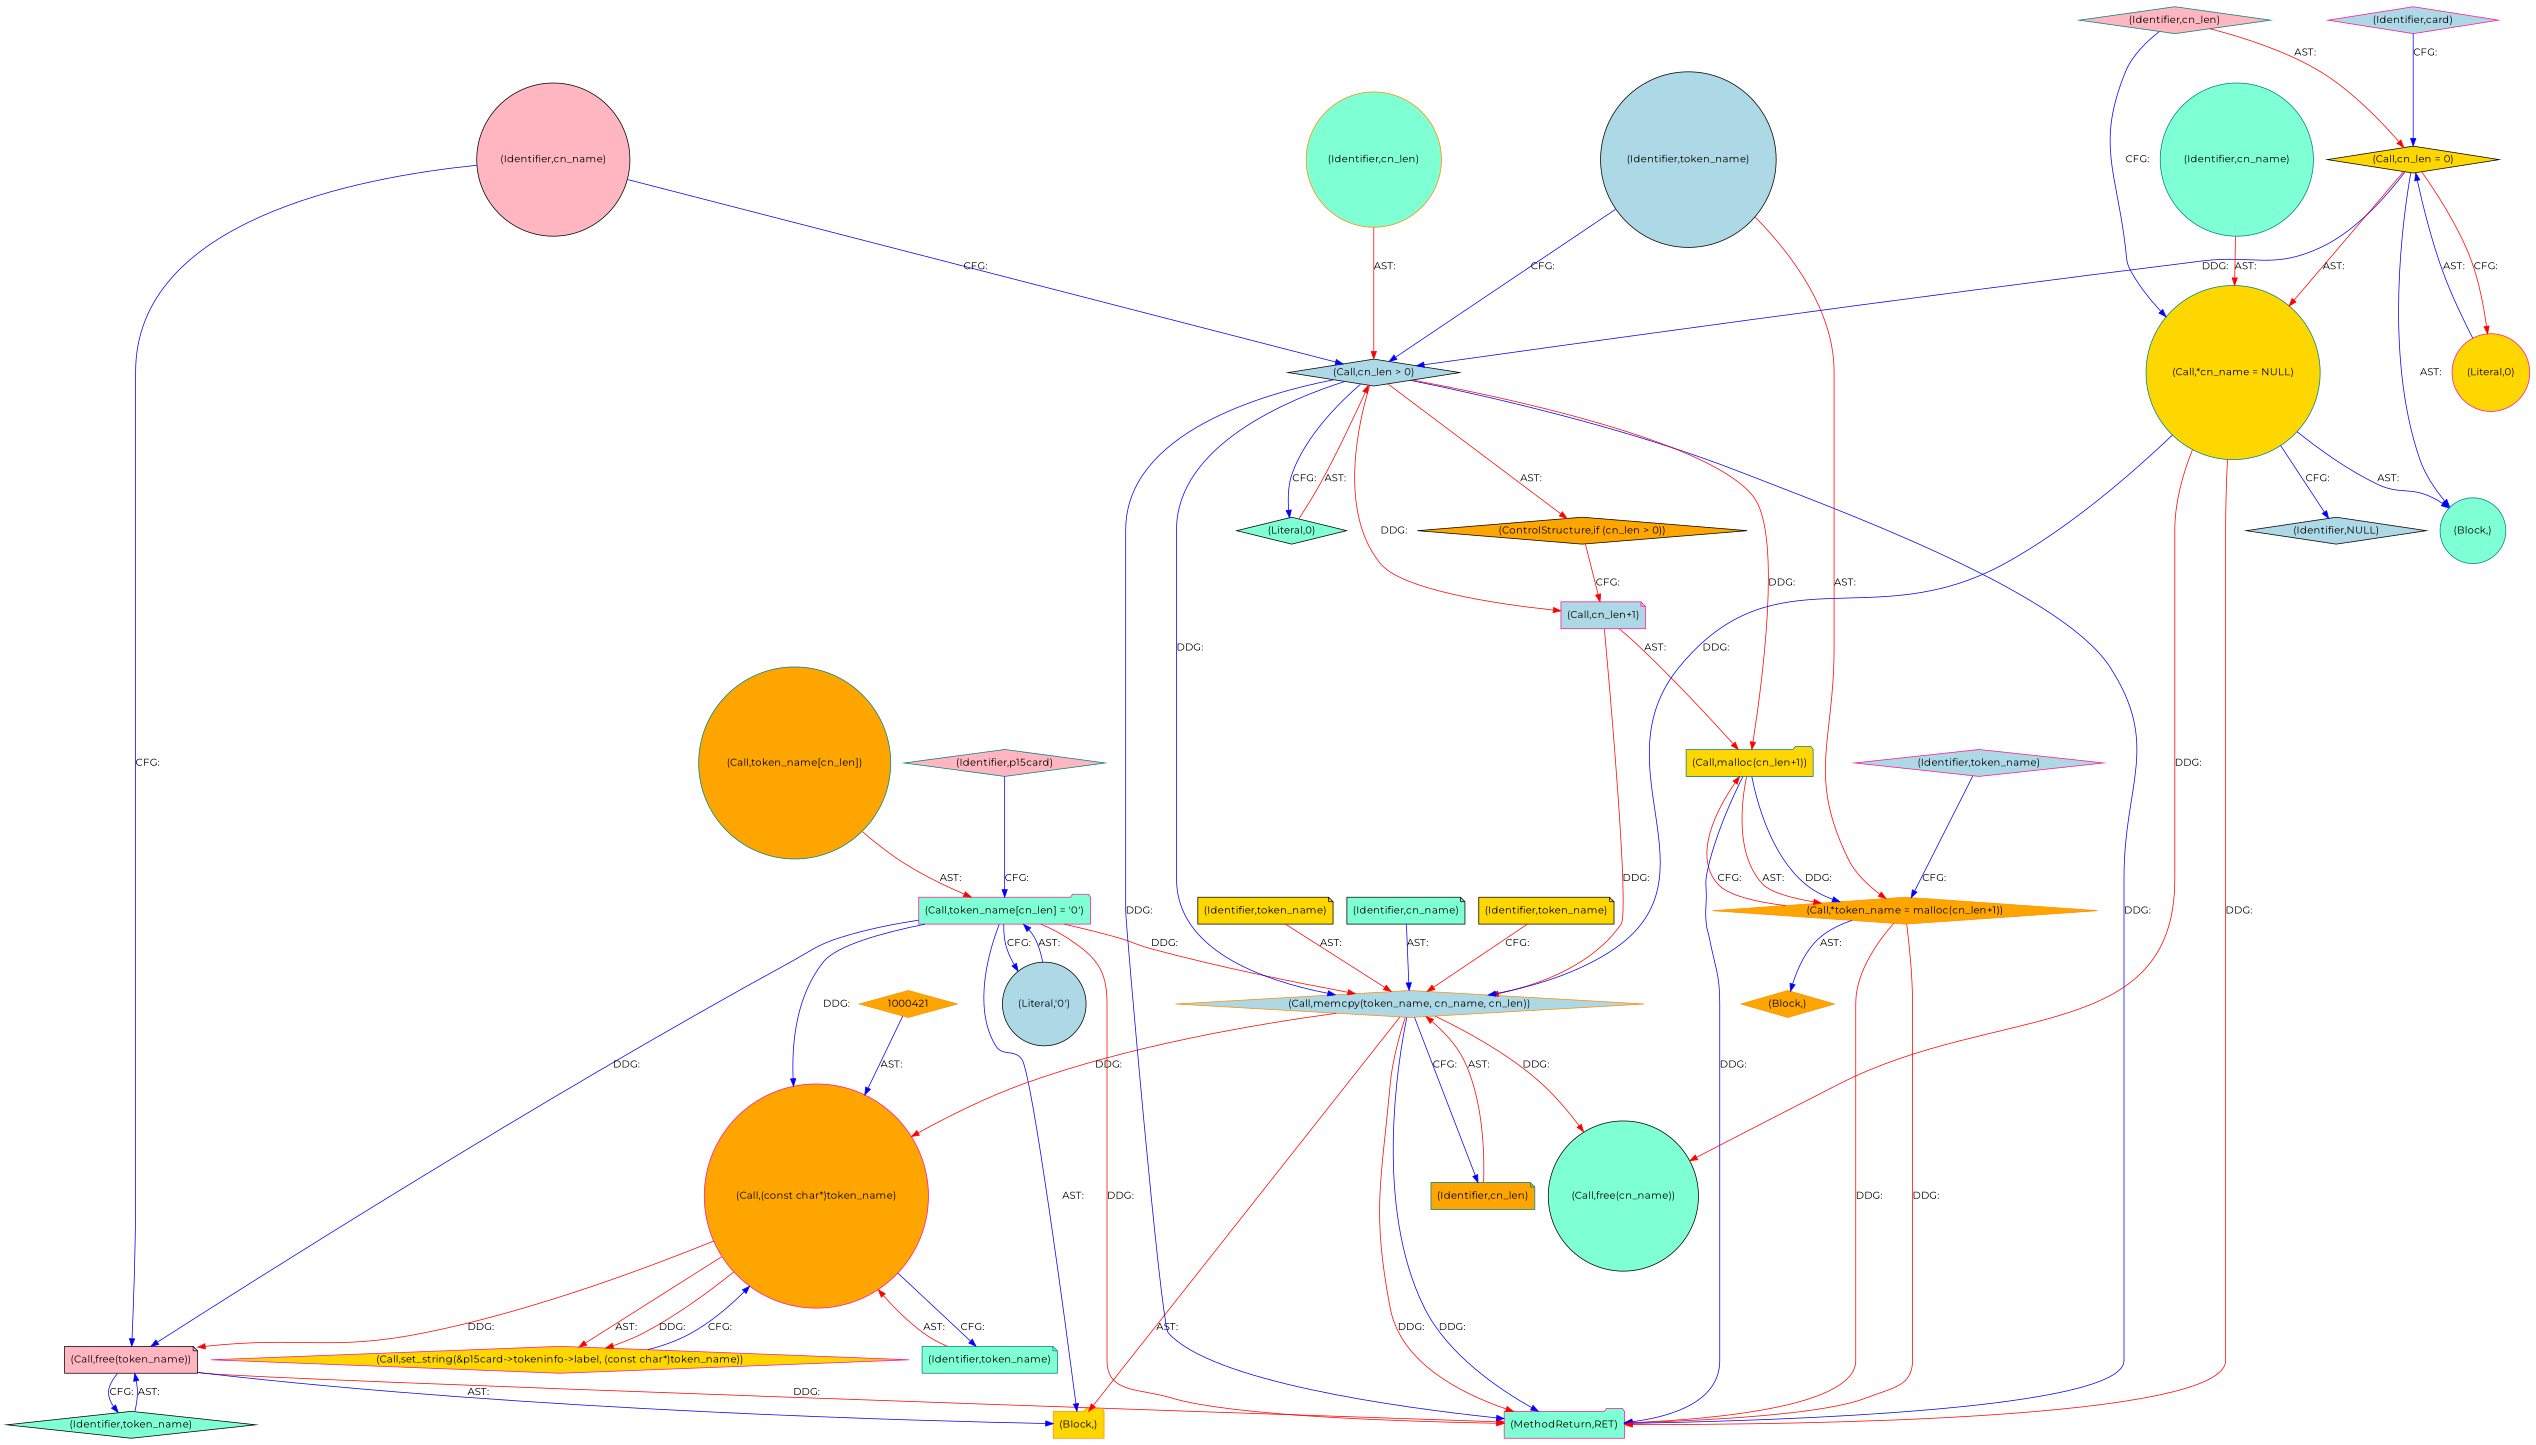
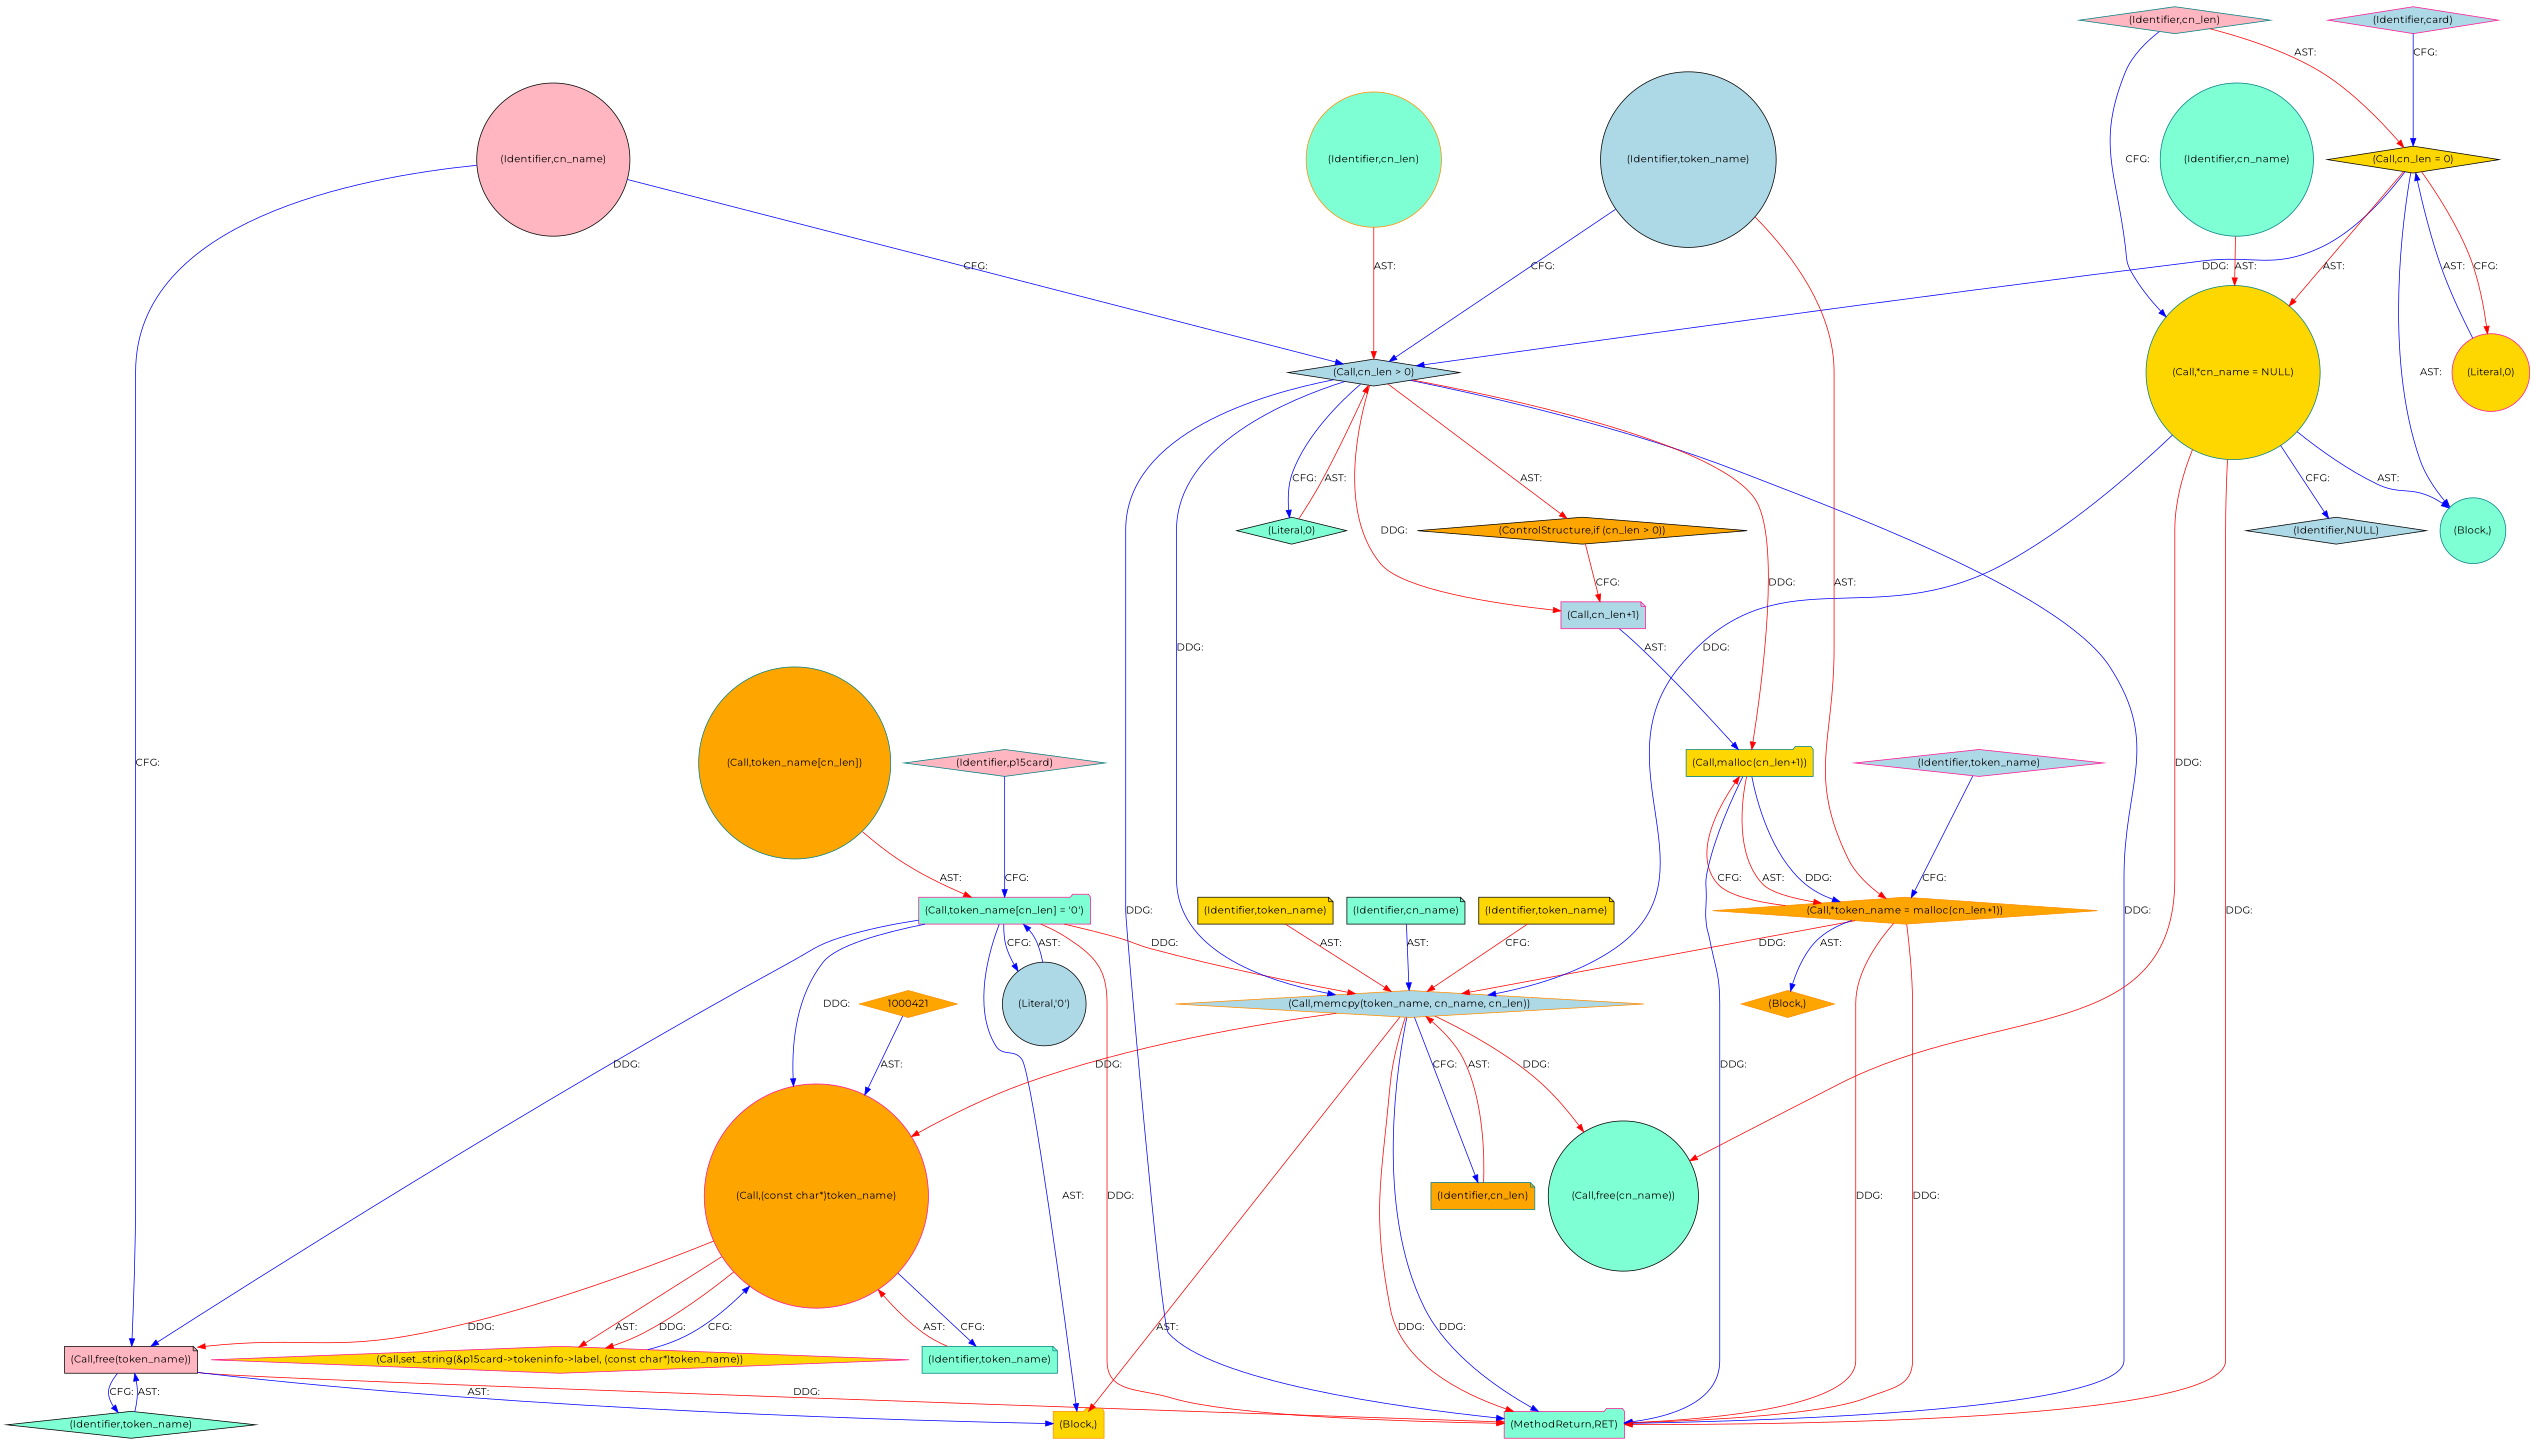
edge "(Call,cn_len+1)" -> "(Call,malloc(cn_len+1))": color red -> blue
edge "(Call,cn_len+1)" -> "(Call,memcpy(token_name, cn_name, cn_len))": now "(Call,*token_name = malloc(cn_len+1))" -> "(Call,memcpy(token_name, cn_name, cn_len))"
